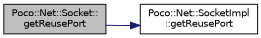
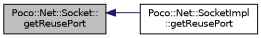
edge "Poco::Net::Socket:: getReusePort" -> "Poco::Net::SocketImpl ::getReusePort": reversed
